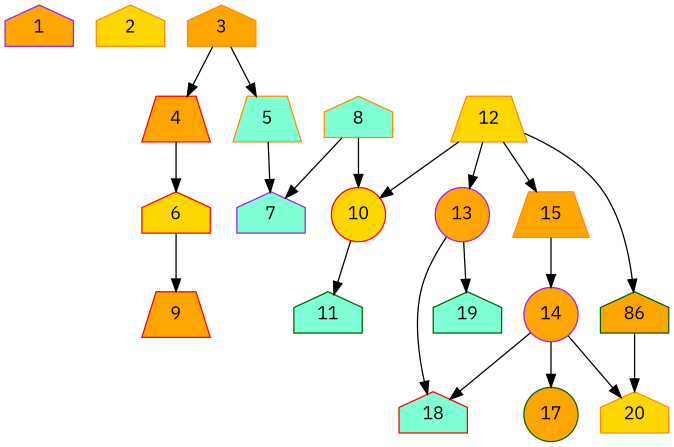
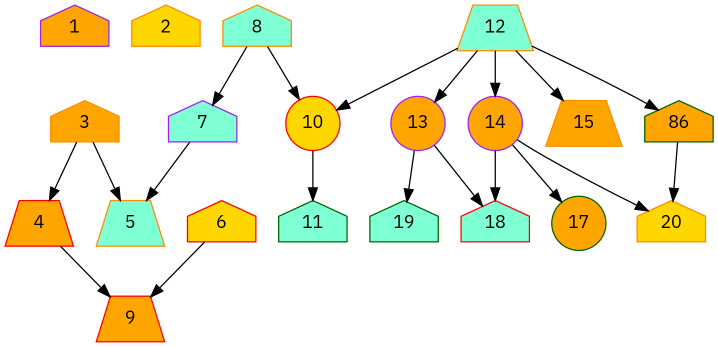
node "12": fillcolor gold -> aquamarine
edge "4" -> "6": now "4" -> "9"
edge "5" -> "7": reversed
edge "15" -> "14": now "12" -> "14"
